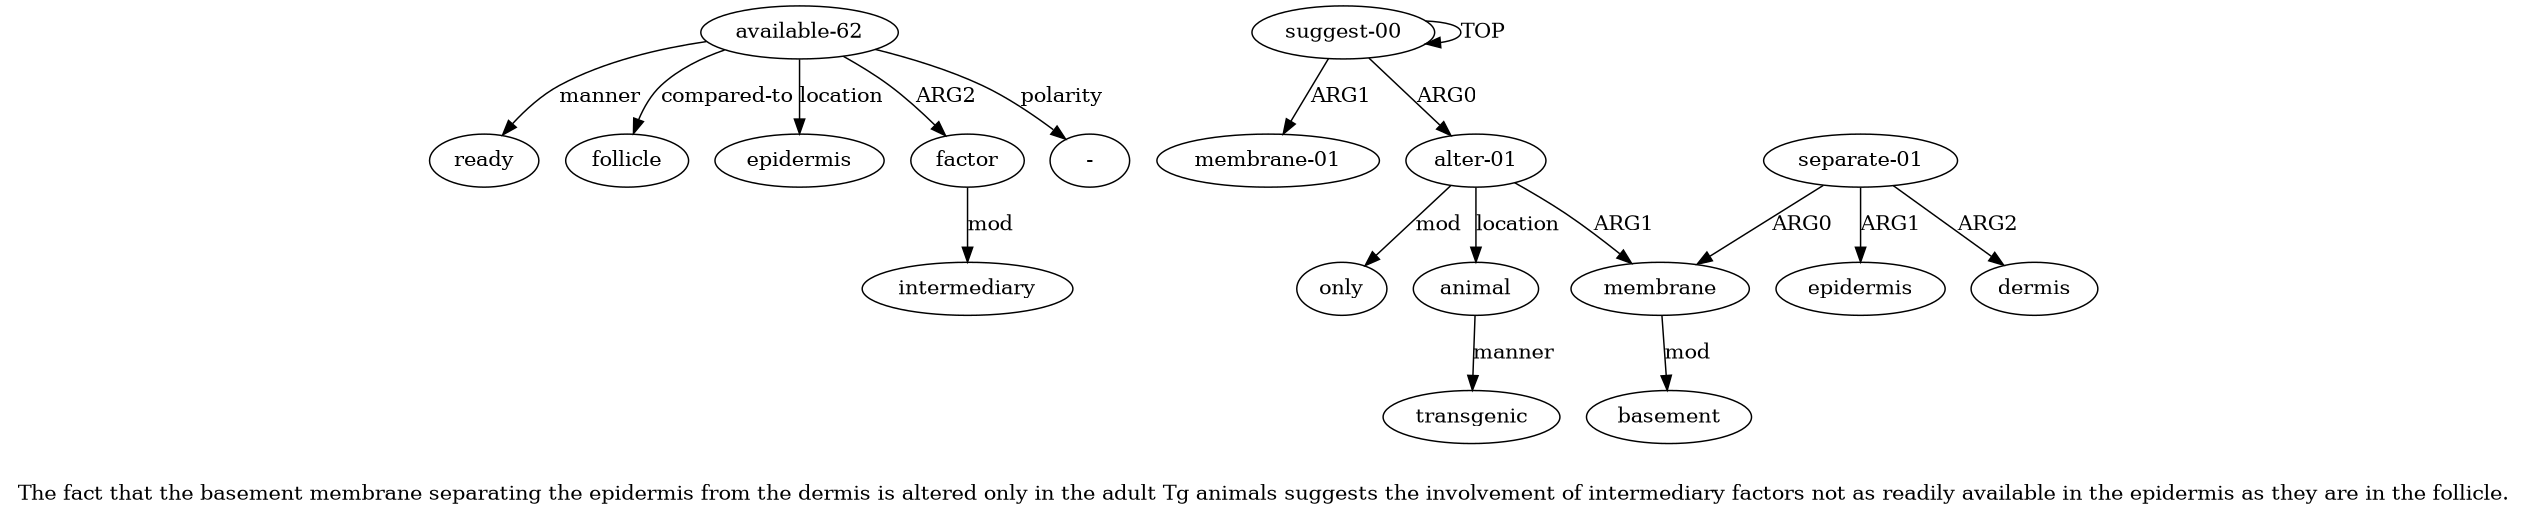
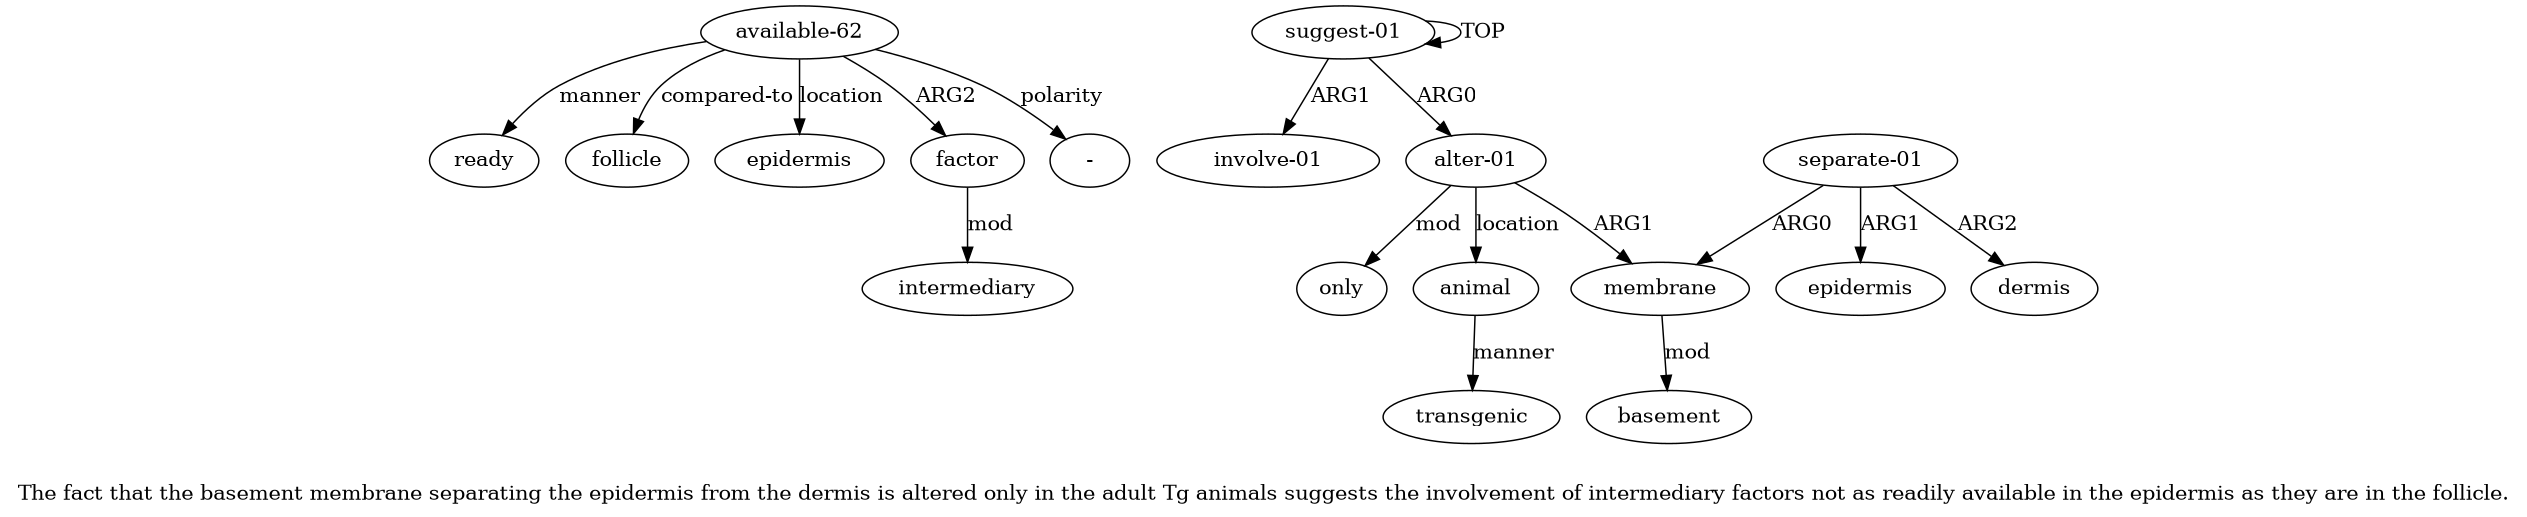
node "suggest-00": label "suggest-00" -> "suggest-01"
node "membrane-01": label "membrane-01" -> "involve-01"
